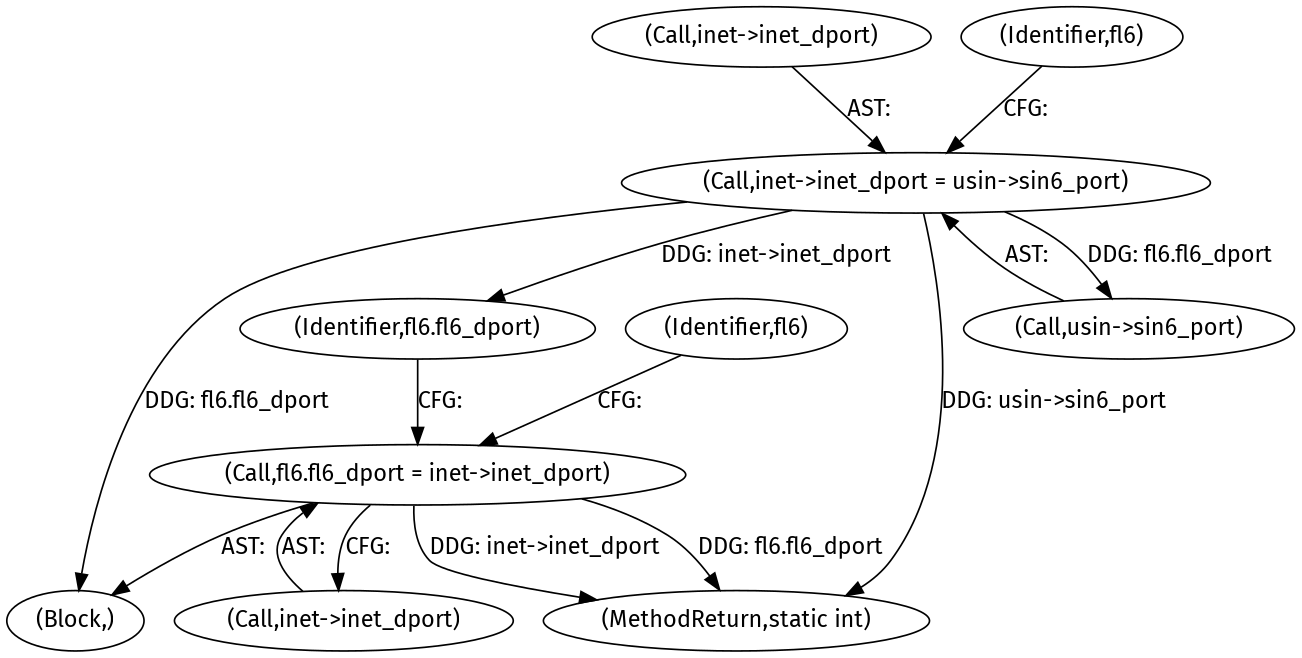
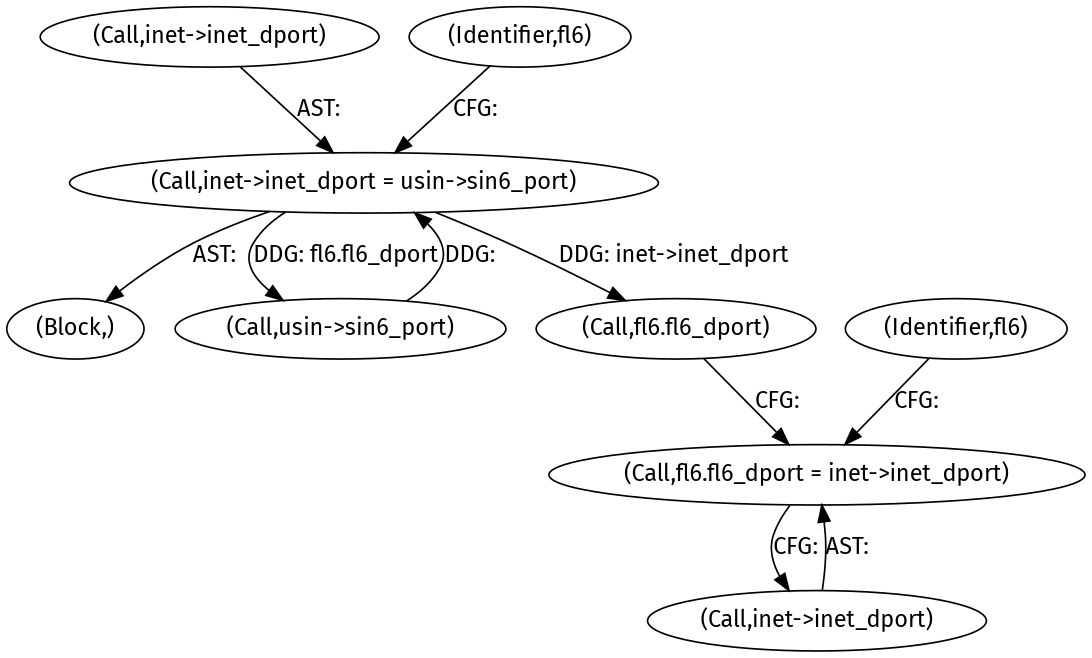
edge "(Call,usin->sin6_port)" -> "(Call,inet->inet_dport = usin->sin6_port)": label "AST: " -> "DDG: "
node "(Identifier,fl6.fl6_dport)": label "(Identifier,fl6.fl6_dport)" -> "(Call,fl6.fl6_dport)"
edge "(Call,inet->inet_dport = usin->sin6_port)" -> "(Block,)": label "DDG: fl6.fl6_dport" -> "AST: "
edge "(Call,fl6.fl6_dport = inet->inet_dport)" -> "(Block,)": removed, label "AST:"
node "(MethodReturn,static int)": removed
